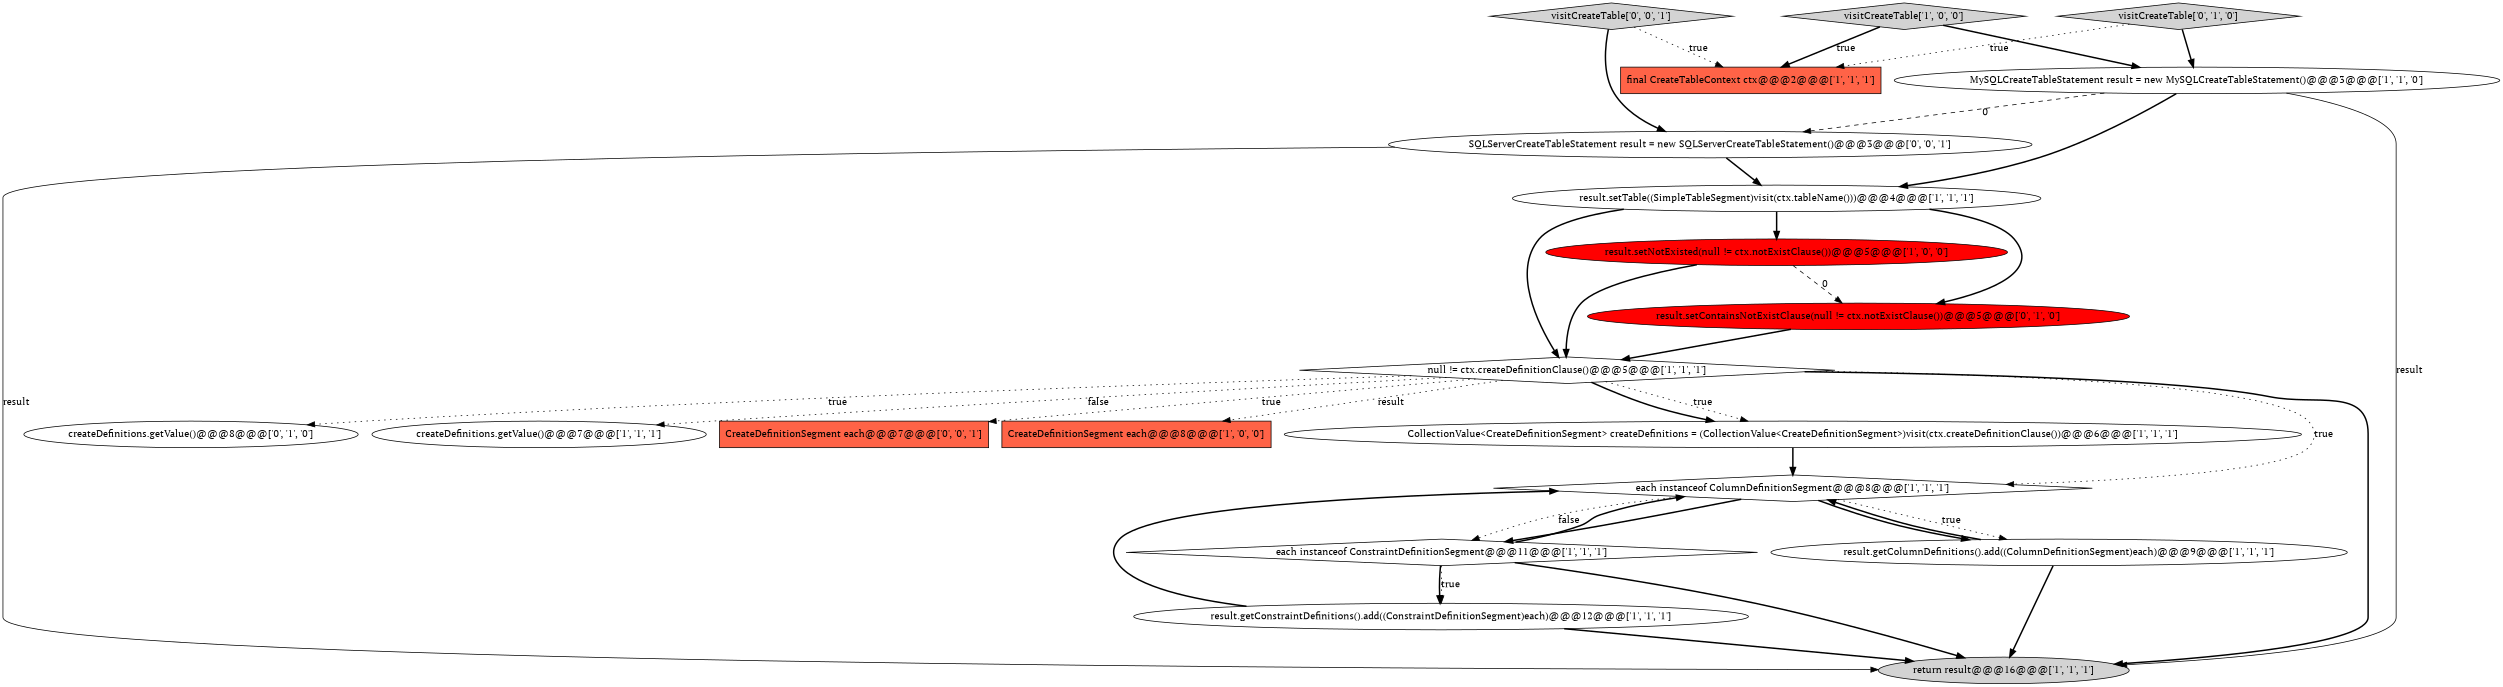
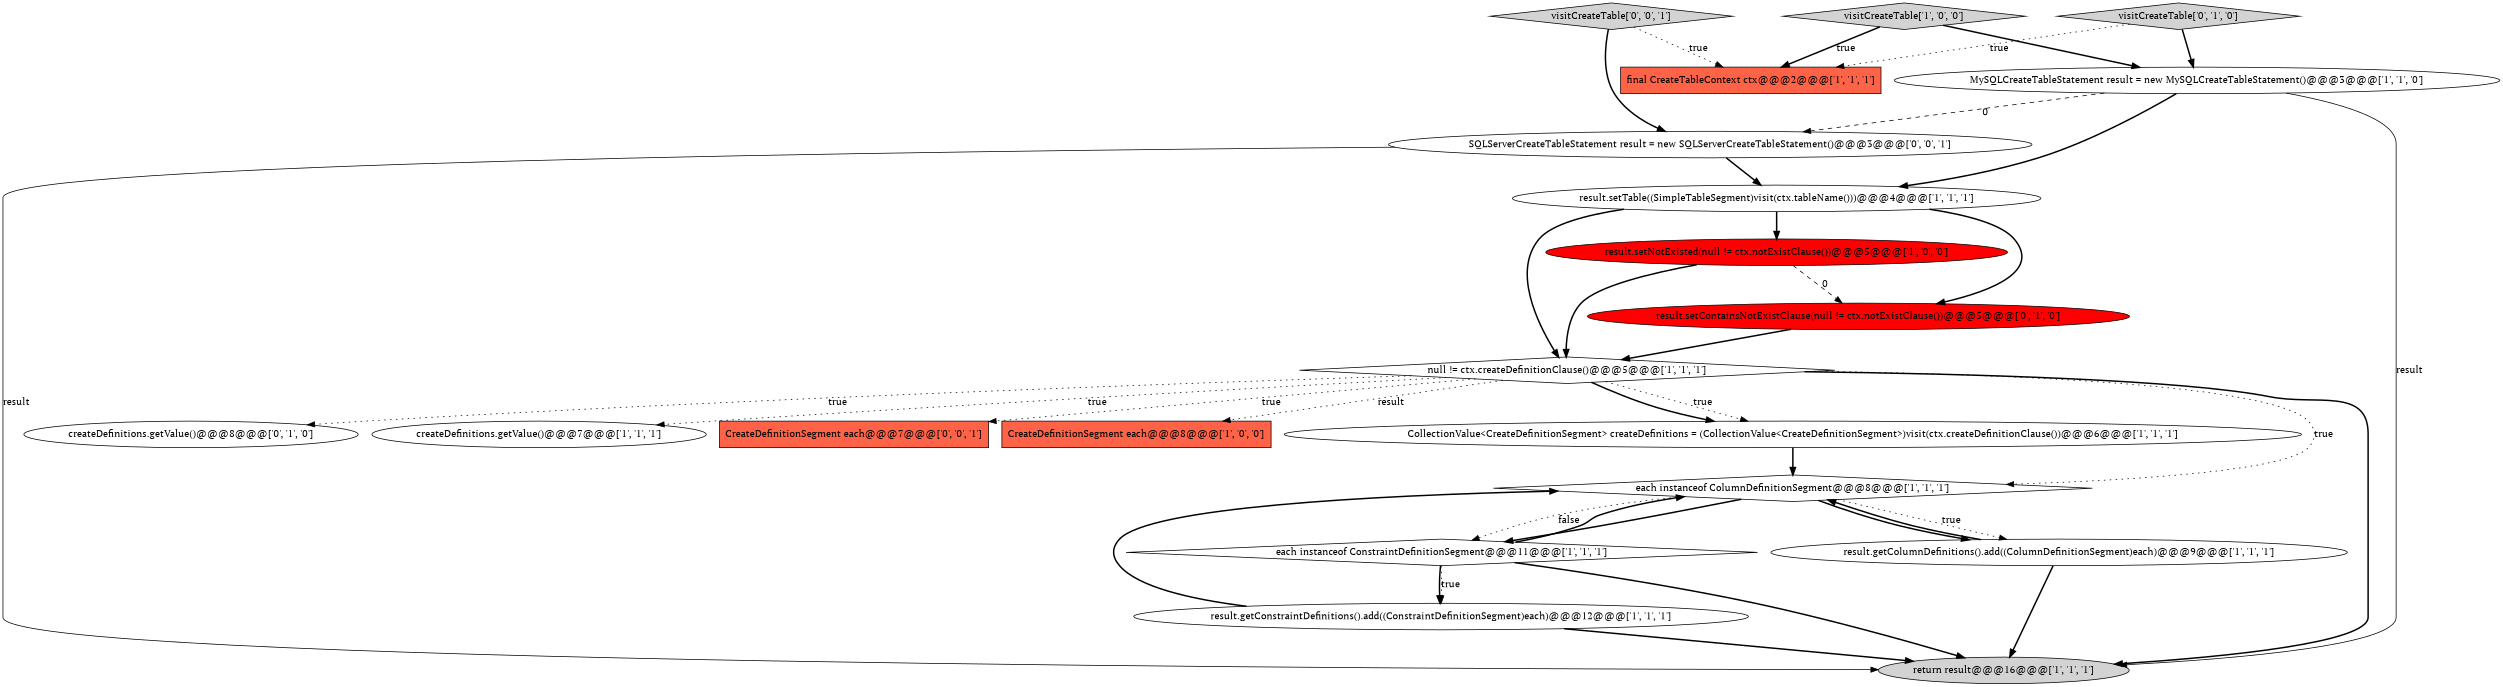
edge "null != ctx.createDefinitionClause()@@@5@@@['1', '1', '1']" -> "createDefinitions.getValue()@@@7@@@['1', '1', '1']": label "false" -> "true"
